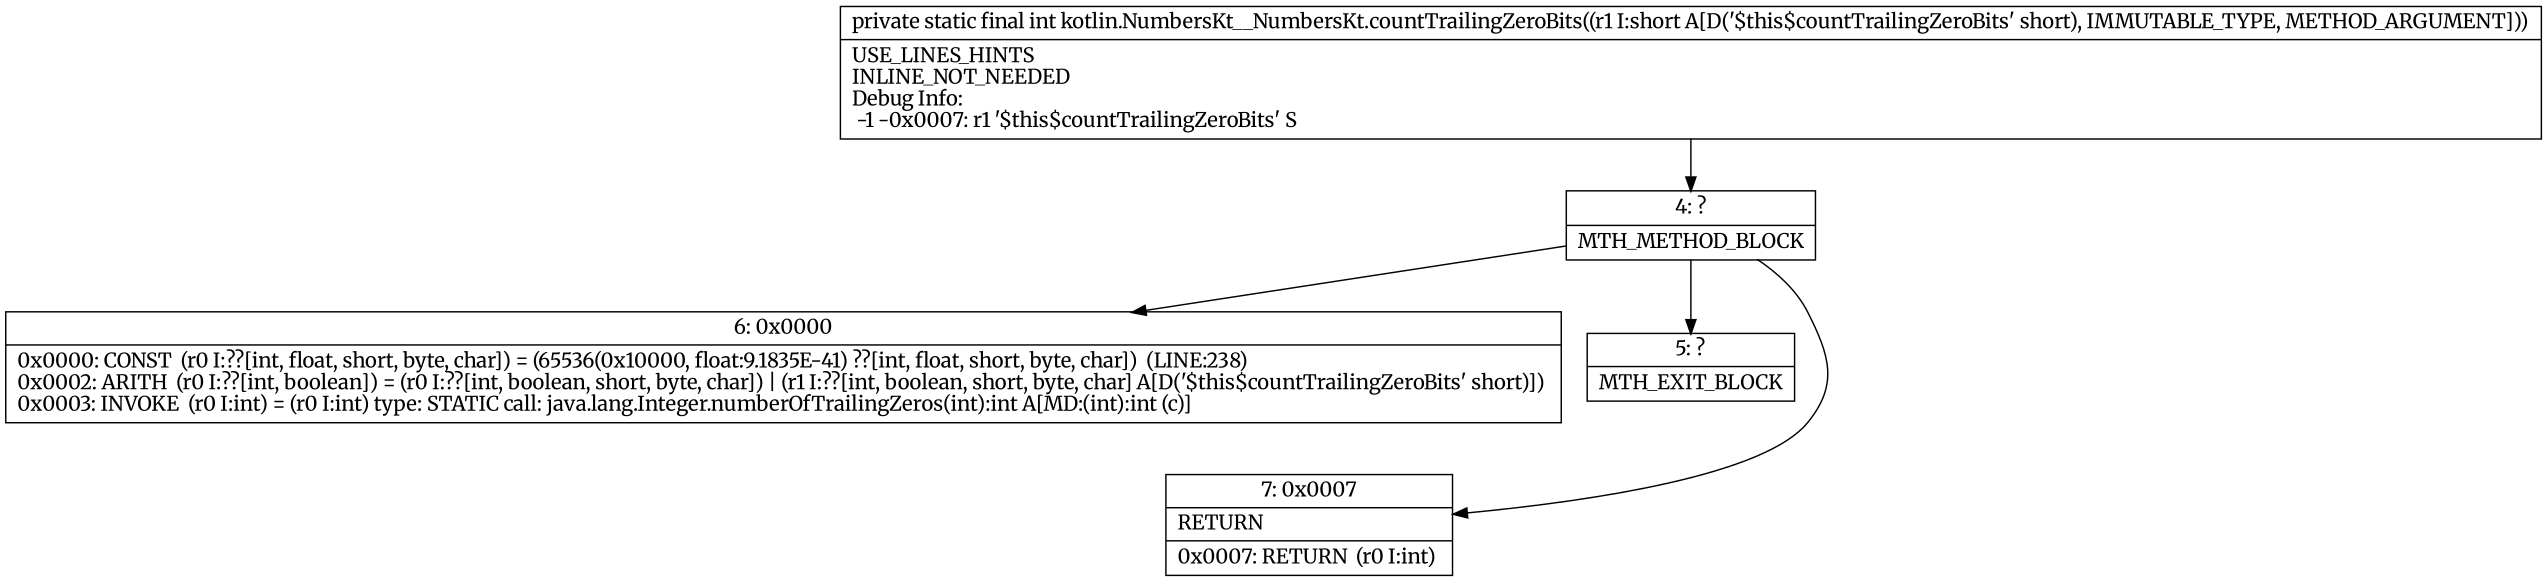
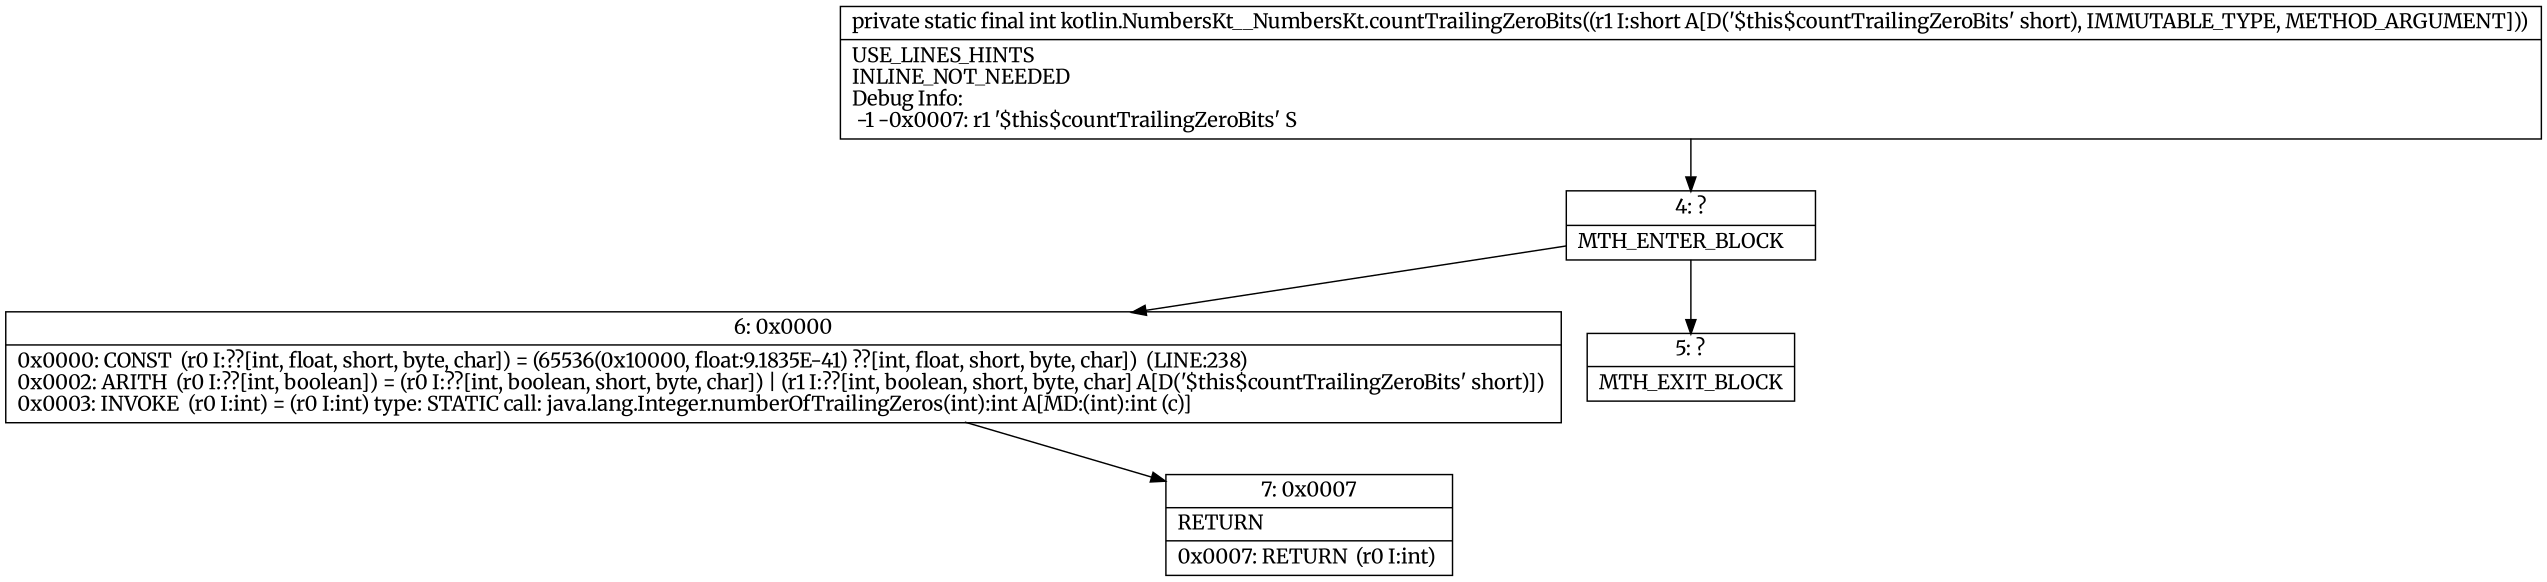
node "4: ?": text "MTH_METHOD_BLOCK" -> "MTH_ENTER_BLOCK"
edge "4: ?" -> "7: 0x0007": now "6: 0x0000" -> "7: 0x0007"
